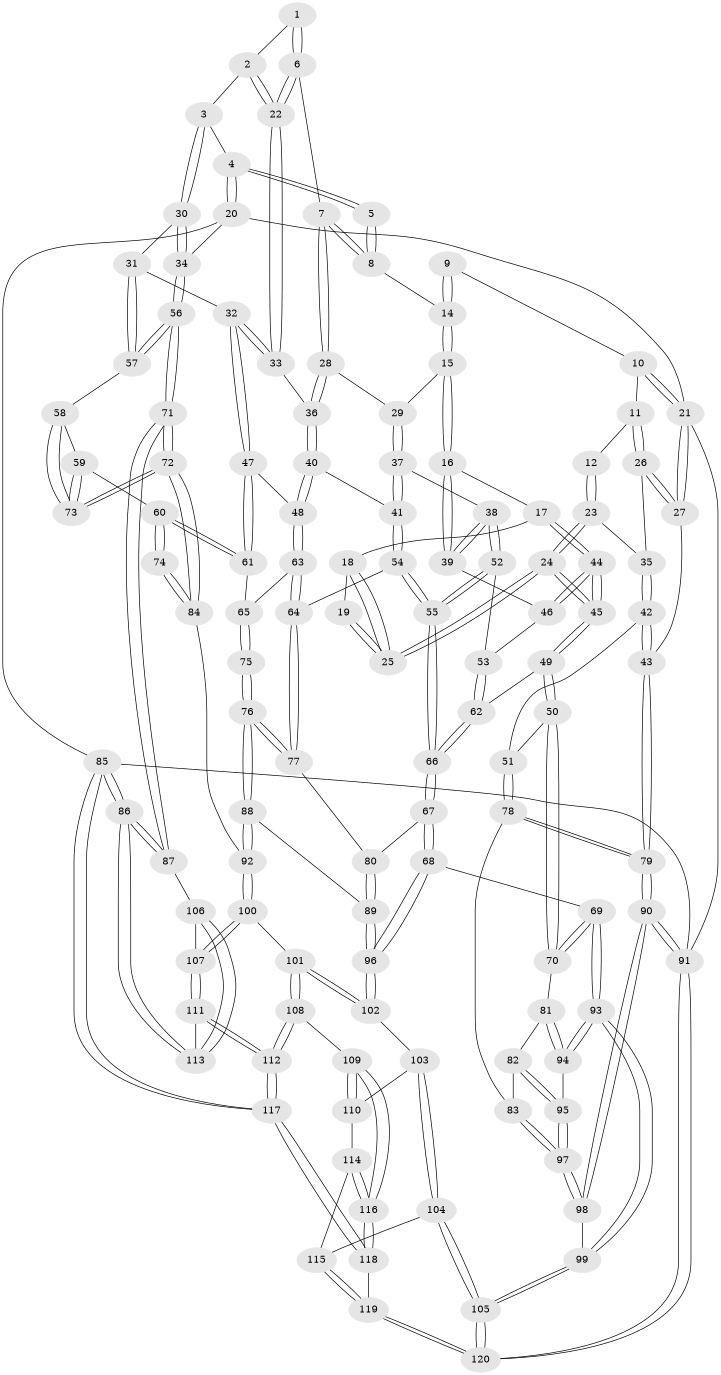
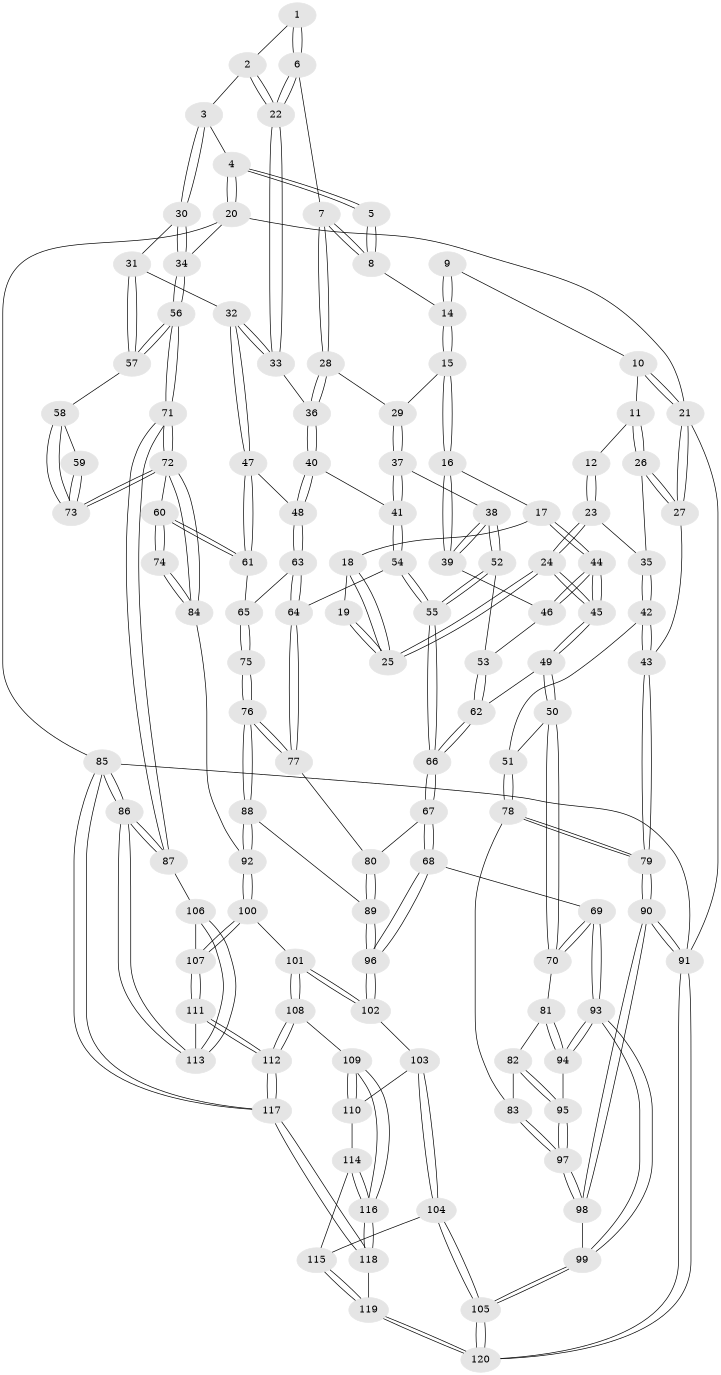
edge "59" -- "60": now "72" -- "60"
